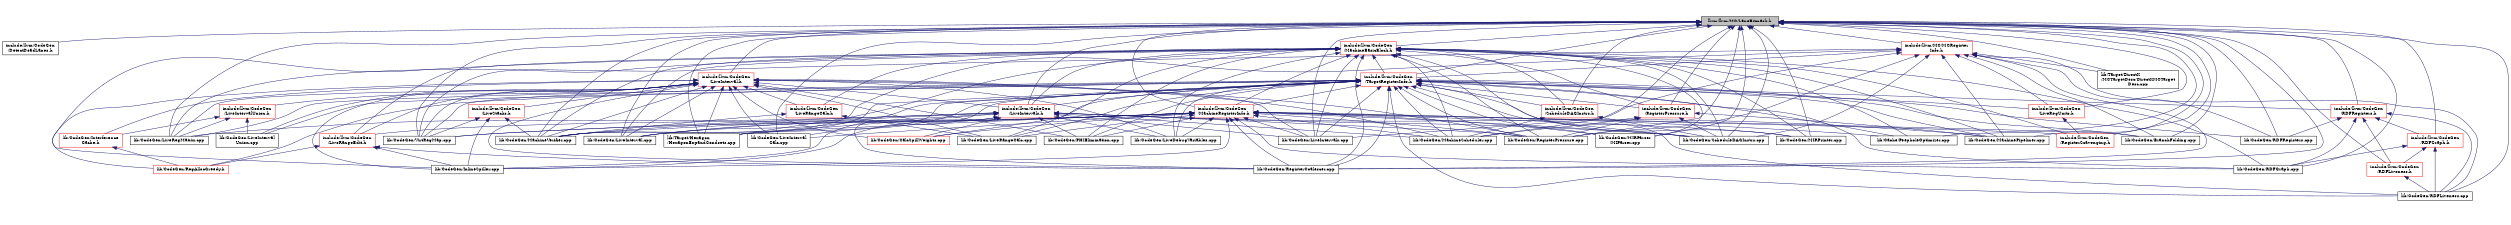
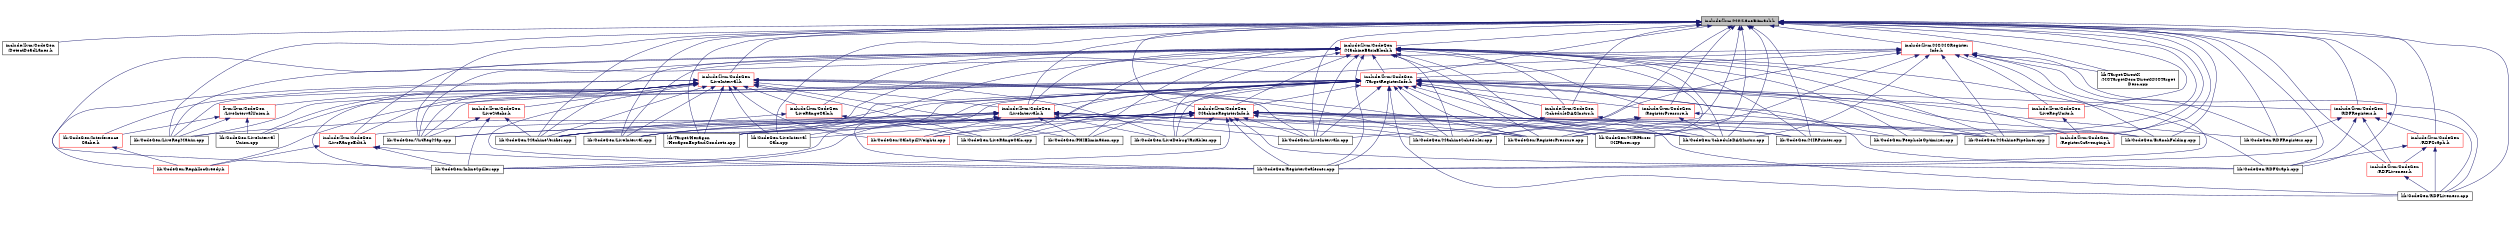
node "llvm/llvm/MC/LaneBitmask.h": label "llvm/llvm/MC/LaneBitmask.h" -> "include/llvm/MC/LaneBitmask.h"
node "include/llvm/CodeGen /LiveIntervalUnion.h": label "include/llvm/CodeGen /LiveIntervalUnion.h" -> "llvm/llvm/CodeGen /LiveIntervalUnion.h"
edge "lib/CodeGen/PHIElimination.cpp" -> "include/llvm/CodeGen /MachineRegisterInfo.h": removed
node "lib/Cache/PeepholeOptimizer.cpp": label "lib/Cache/PeepholeOptimizer.cpp" -> "lib/CodeGen/PeepholeOptimizer.cpp"
